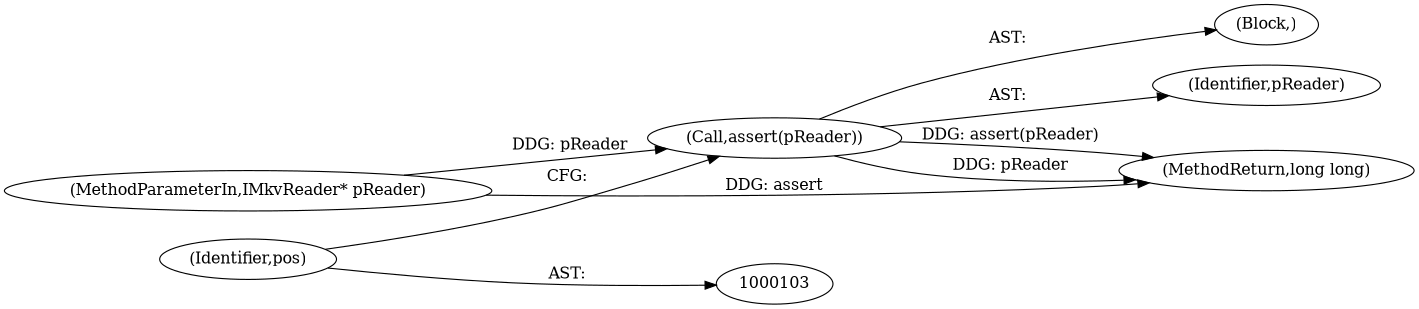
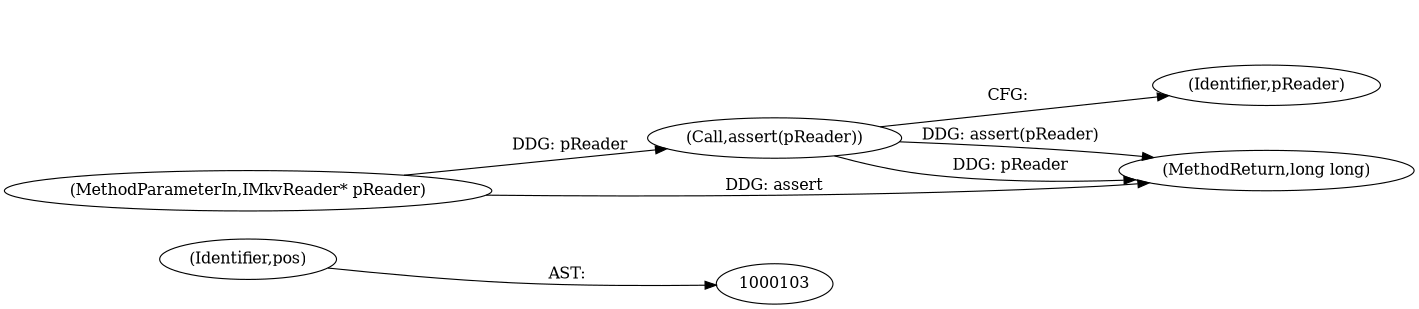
node "(Block,)": removed
edge "(Call,assert(pReader))" -> "(Identifier,pReader)": label "AST: " -> "CFG: "
edge "(Identifier,pos)" -> "(Call,assert(pReader))": removed, label "CFG:"
